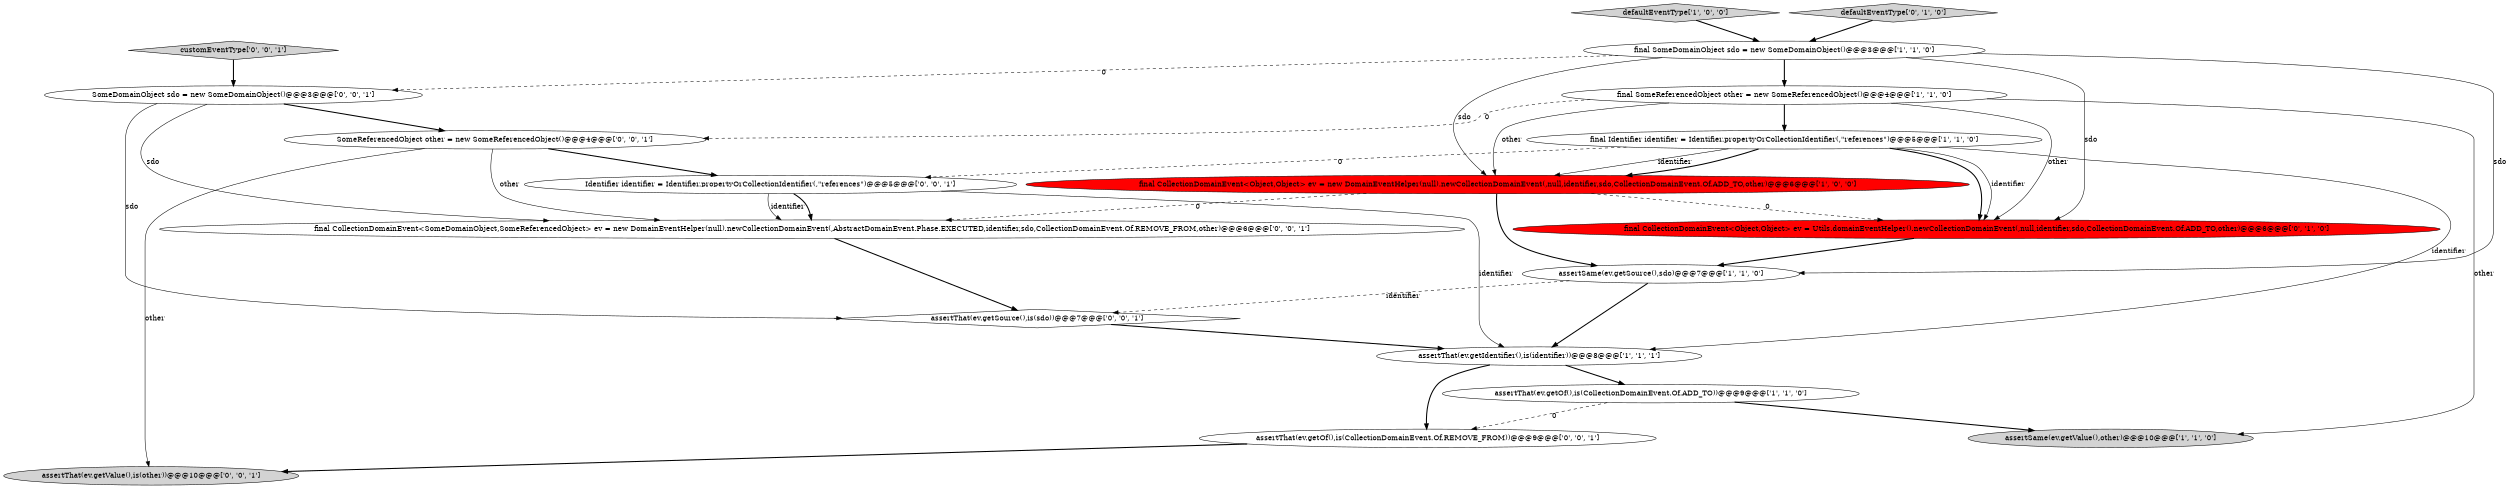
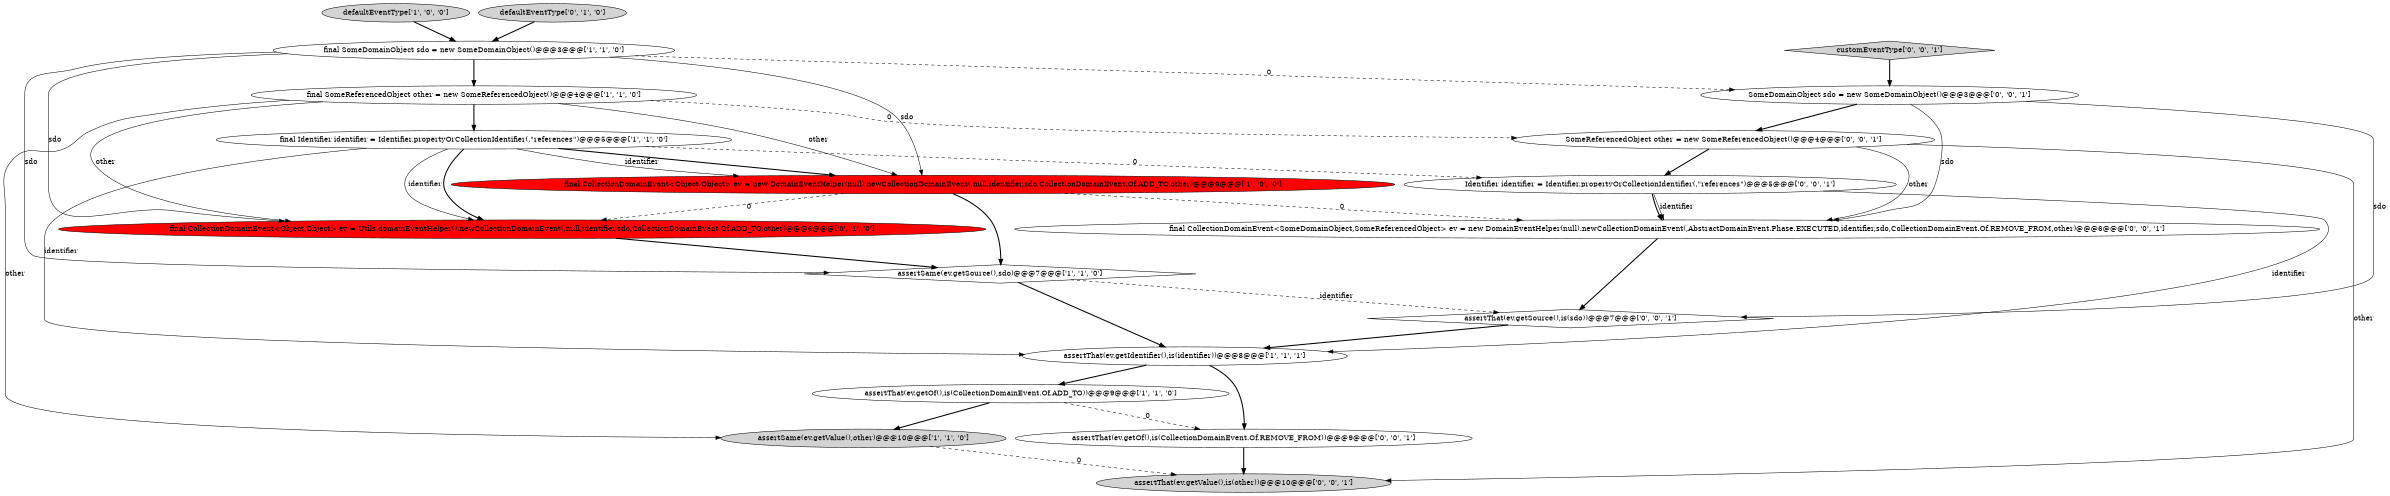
node "defaultEventType['1', '0', '0']": shape diamond -> ellipse
node "defaultEventType['0', '1', '0']": shape diamond -> ellipse
node "assertSame(ev.getSource(),sdo)@@@7@@@['1', '1', '0']": shape ellipse -> diamond
edge "assertSame(ev.getValue(),other)@@@10@@@['1', '1', '0']" -> "assertThat(ev.getValue(),is(other))@@@10@@@['0', '0', '1']": added, label "0"
